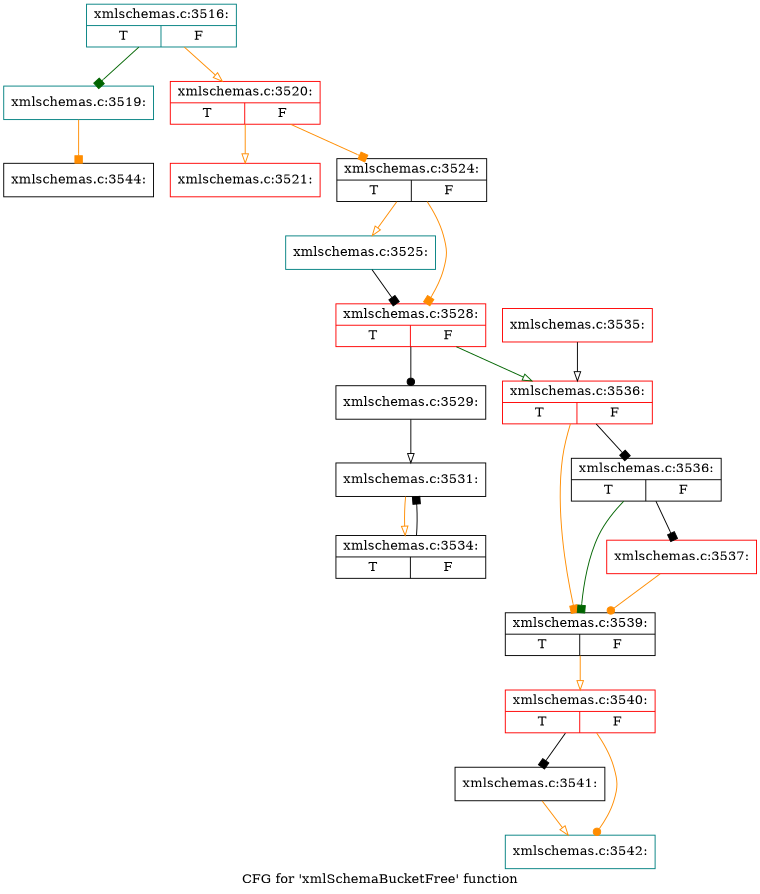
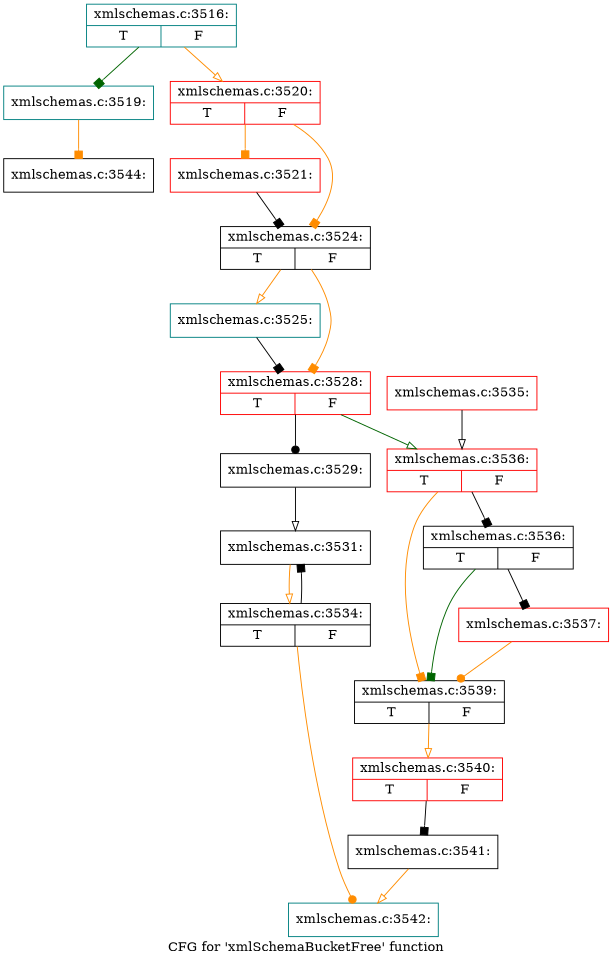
edge "xmlschemas.c:3520:" -> "xmlschemas.c:3521:": arrowhead onormal -> box
edge "xmlschemas.c:3521:" -> "xmlschemas.c:3524:": added
edge "xmlschemas.c:3540:" -> "xmlschemas.c:3542:": now "xmlschemas.c:3534:" -> "xmlschemas.c:3542:"
